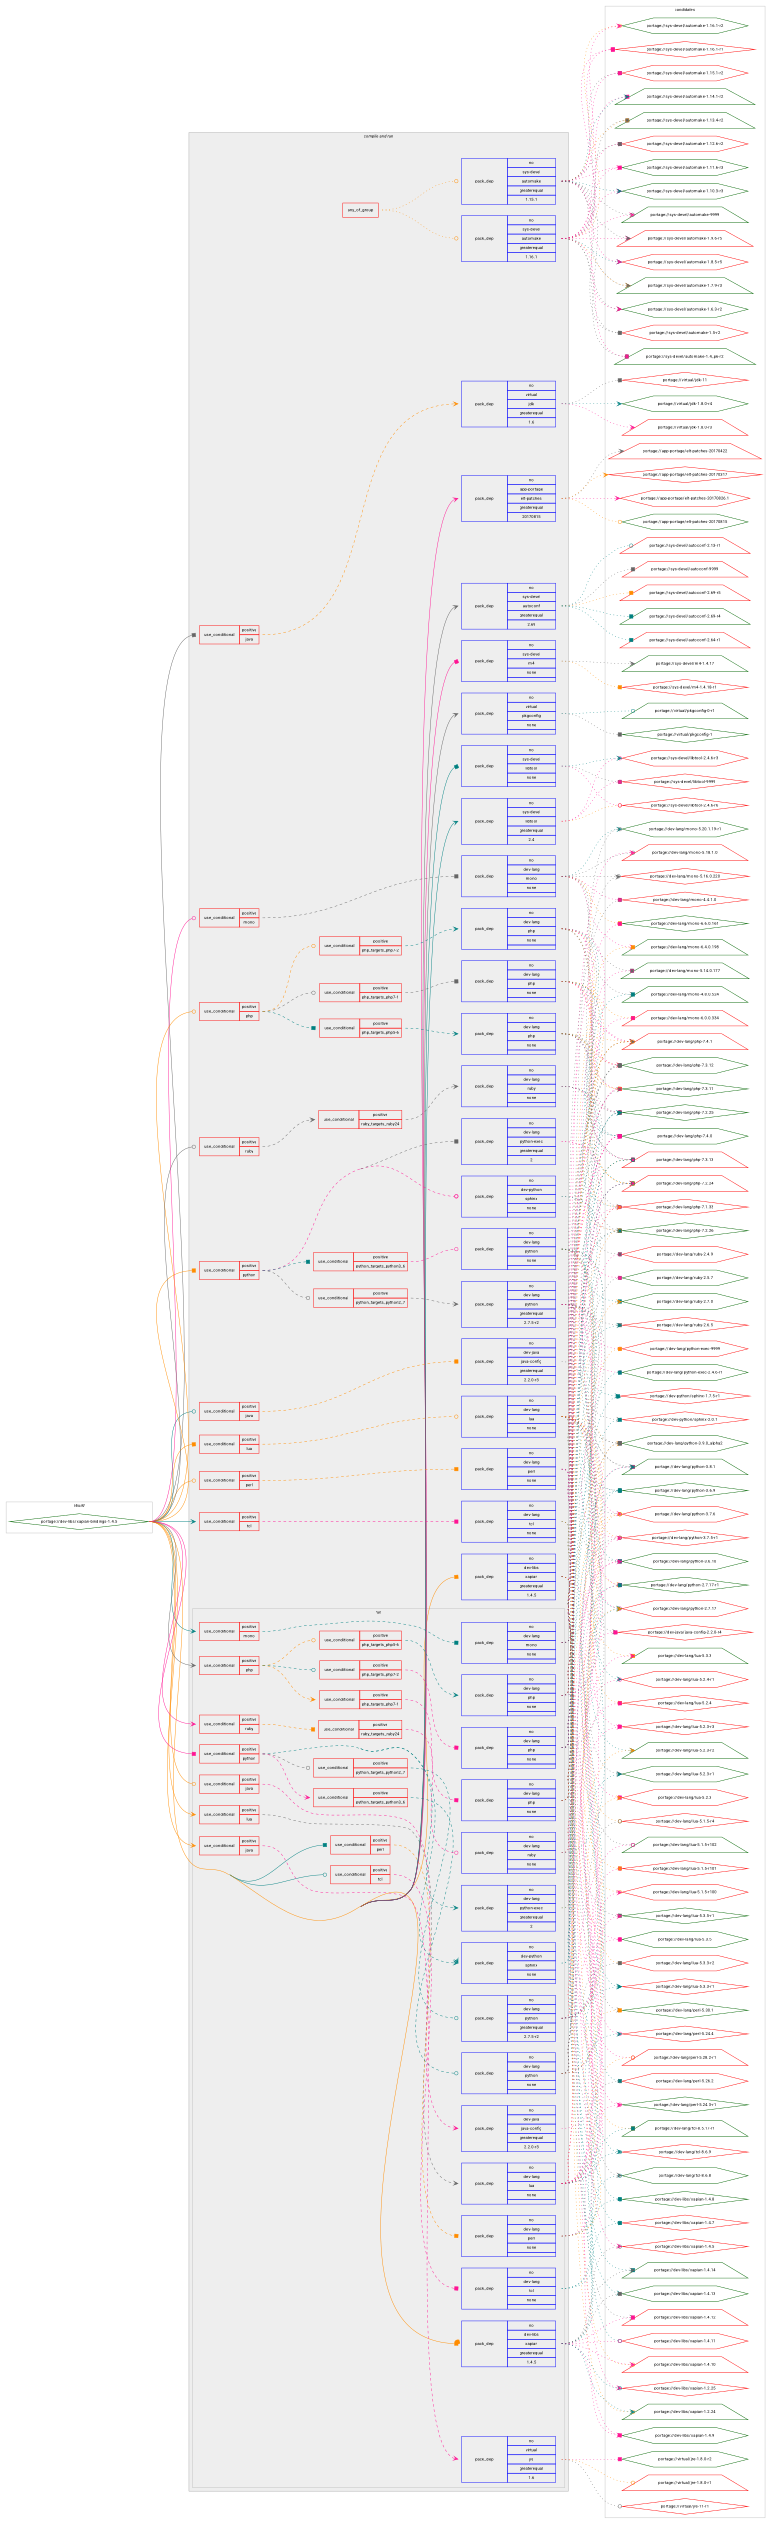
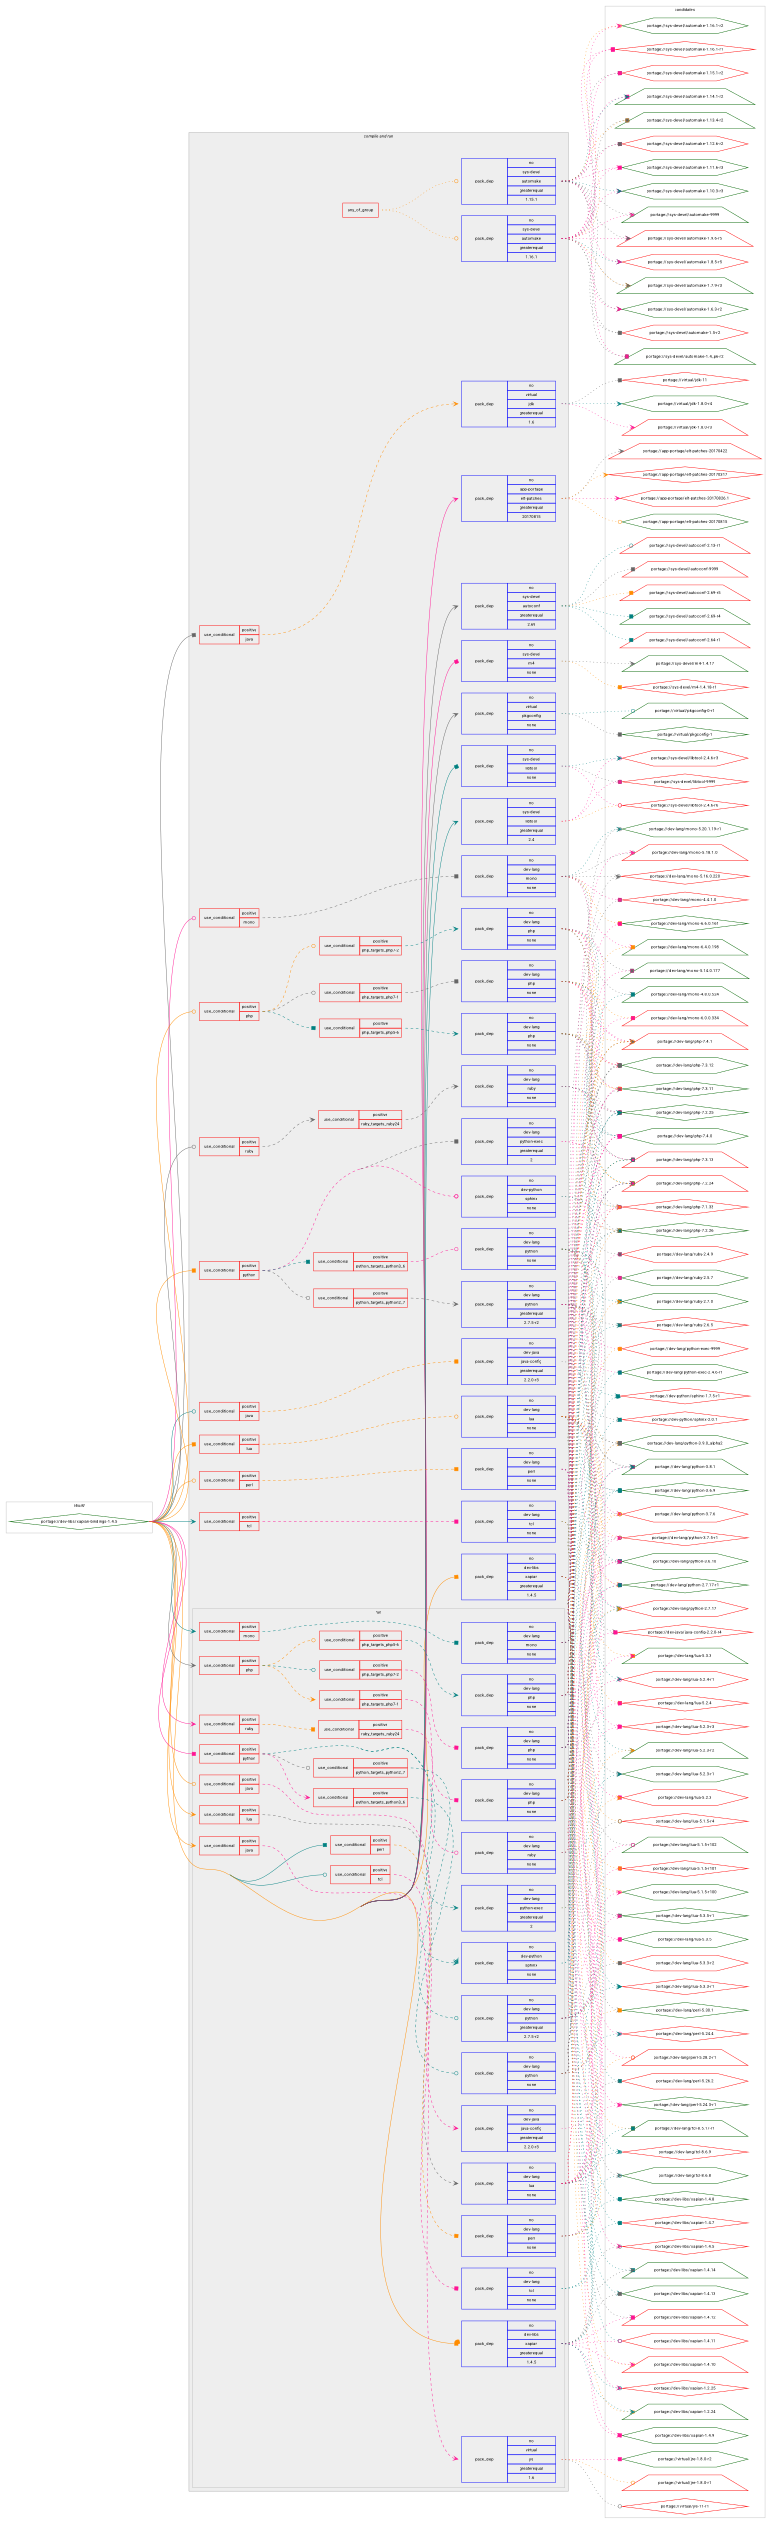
node "portage://dev-lang/lua-5.1.5-r100": color red -> darkgreen
